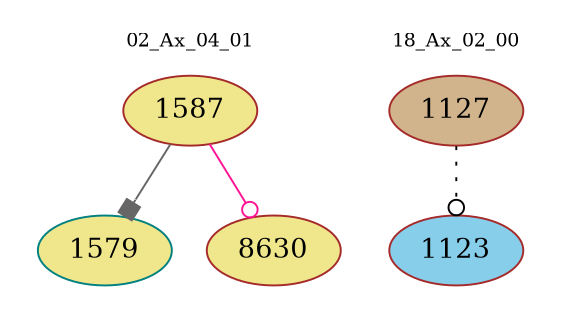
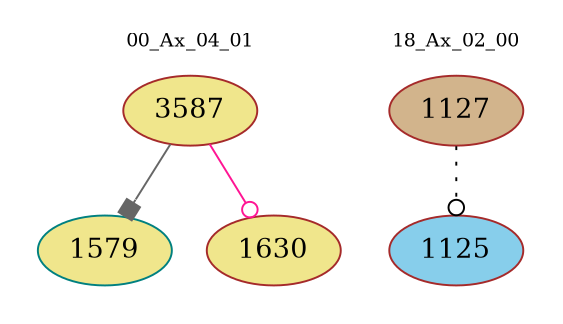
cluster "02_Ax_04_01": label "02_Ax_04_01" -> "00_Ax_04_01"
node "1587": label "1587" -> "3587"
node "8630": label "8630" -> "1630"
node "1123": label "1123" -> "1125"
